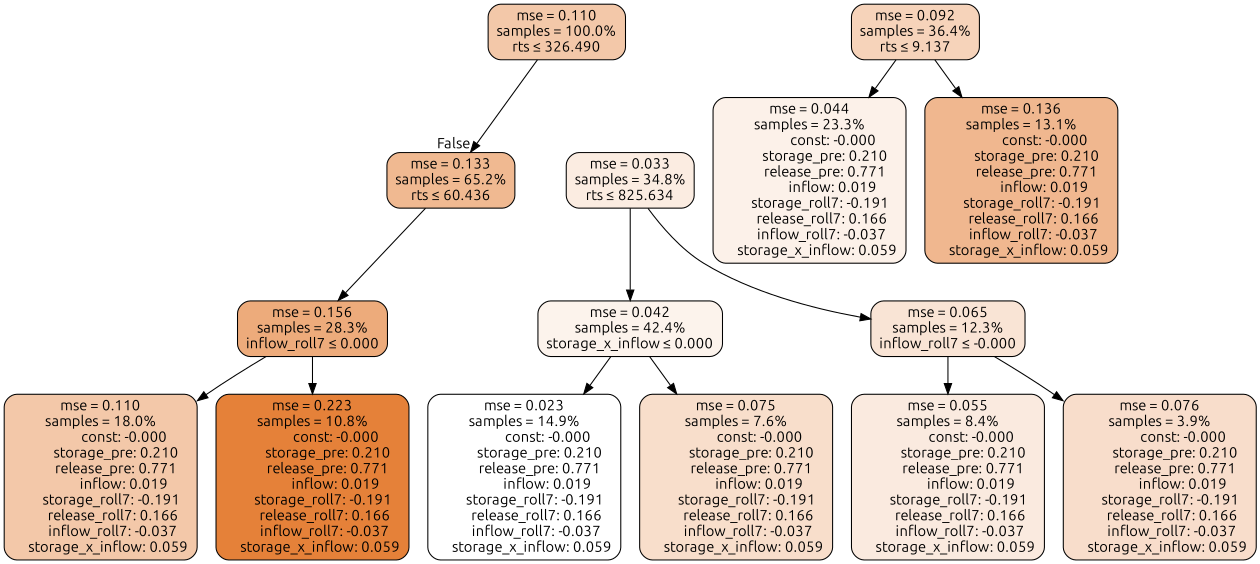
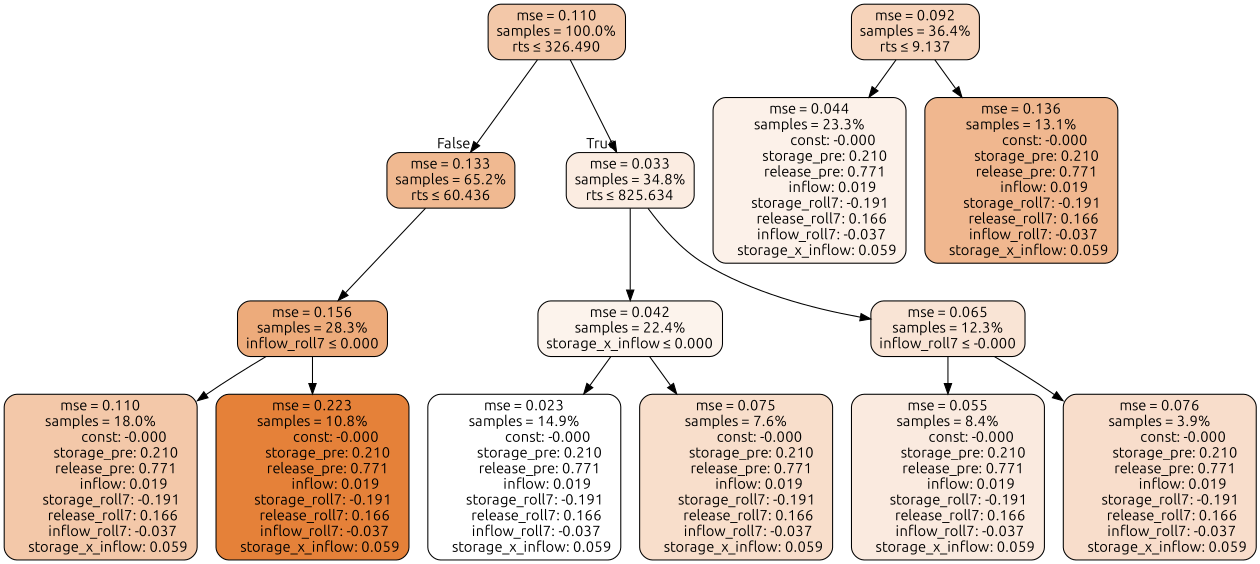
edge "mse = 0.110 samples = 100.0% rts ≤ 326.490" -> "mse = 0.033 samples = 34.8% rts ≤ 825.634": added
node "mse = 0.042 samples = 42.4% storage_x_inflow ≤ 0.000": label "mse = 0.042 samples = 42.4% storage_x_inflow ≤ 0.000" -> "mse = 0.042 samples = 22.4% storage_x_inflow ≤ 0.000"
